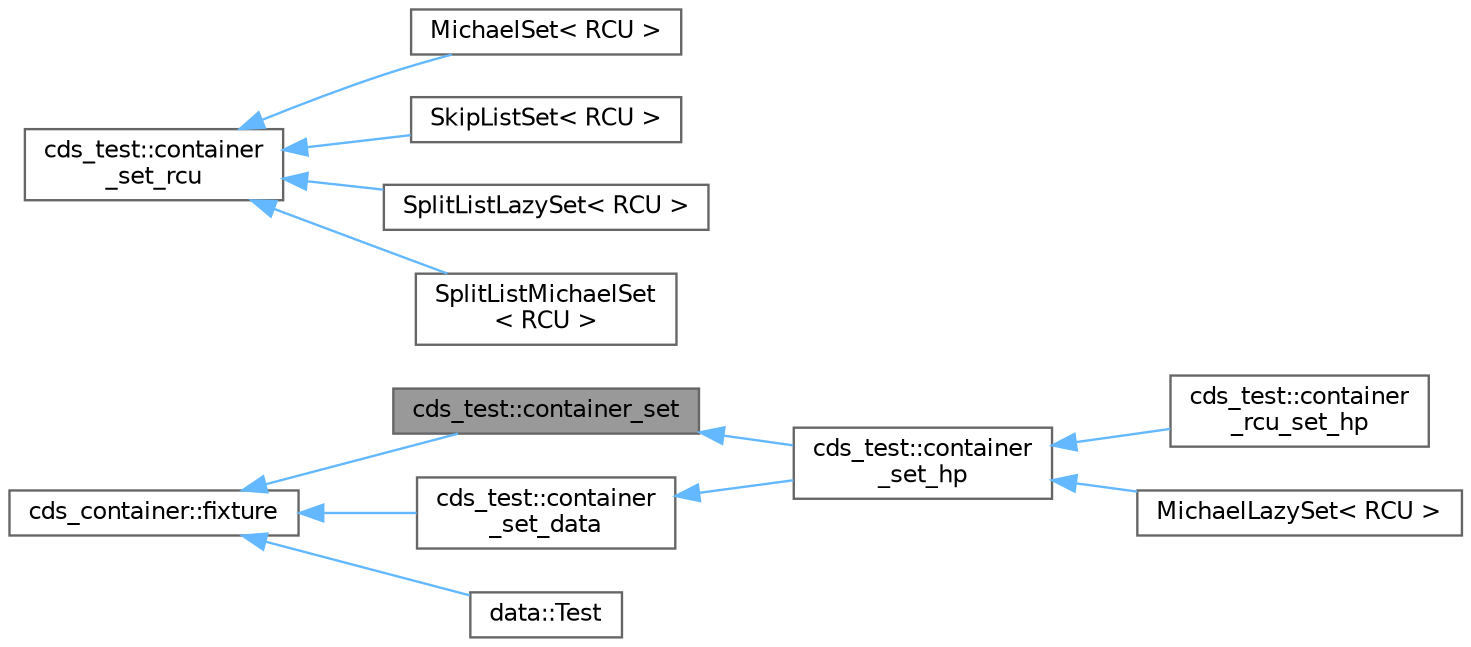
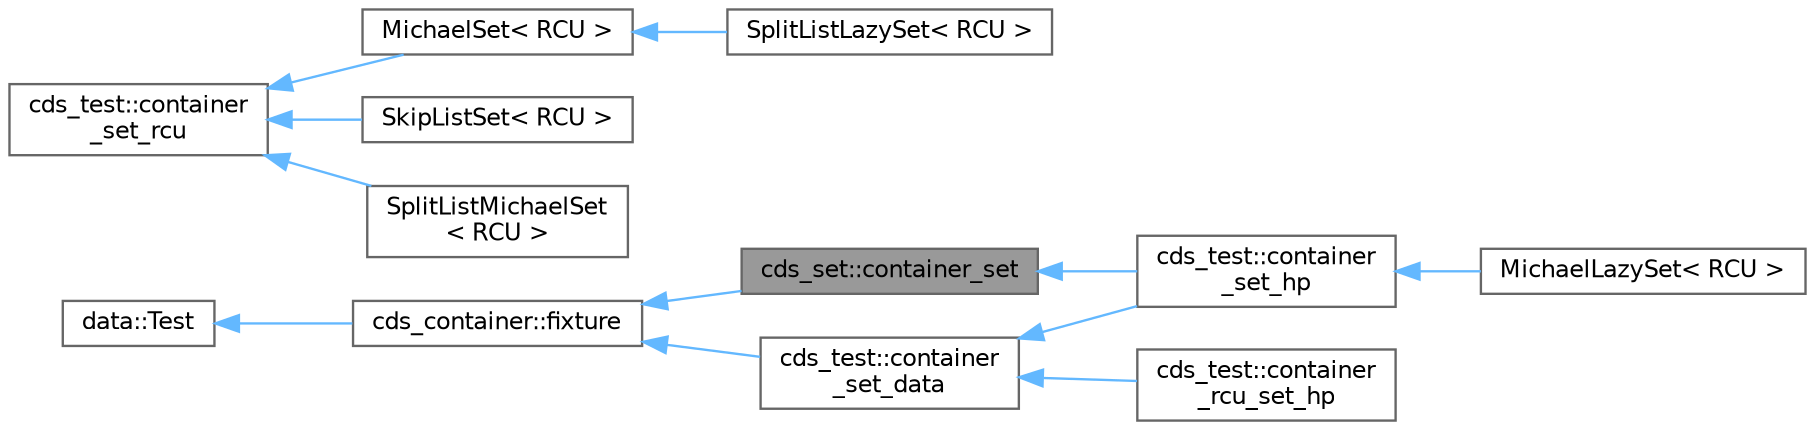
edge "SplitListLazySet< RCU >" -> "cds_test::container _set_rcu": now "SplitListLazySet< RCU >" -> "MichaelSet< RCU >"
node "cds_test::container_set": label "cds_test::container_set" -> "cds_set::container_set"
edge "cds_test::container _rcu_set_hp" -> "cds_test::container _set_hp": now "cds_test::container _rcu_set_hp" -> "cds_test::container _set_data"
edge "data::Test" -> "cds_container::fixture": reversed
